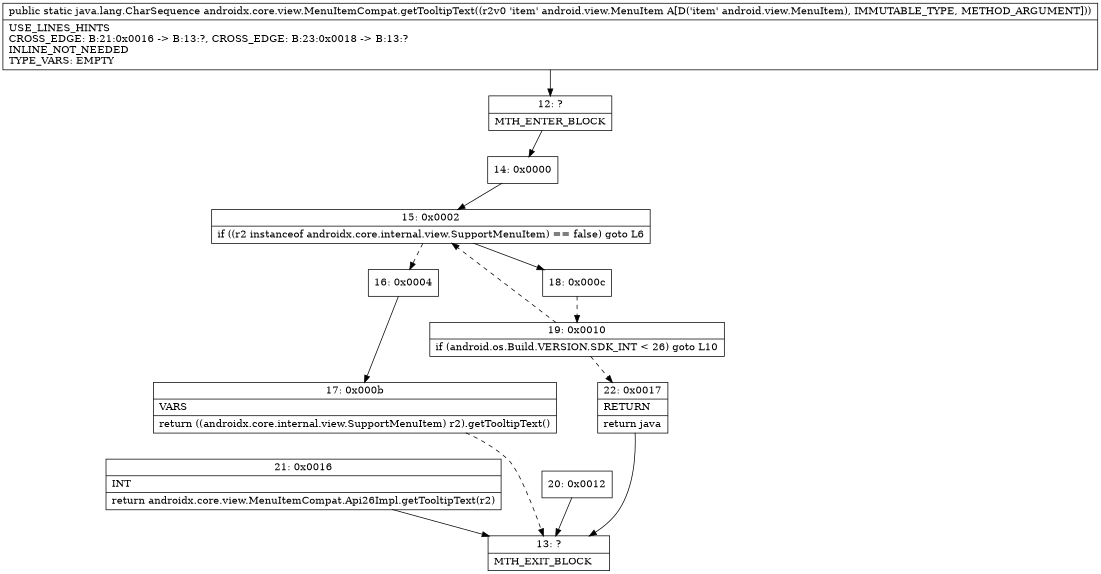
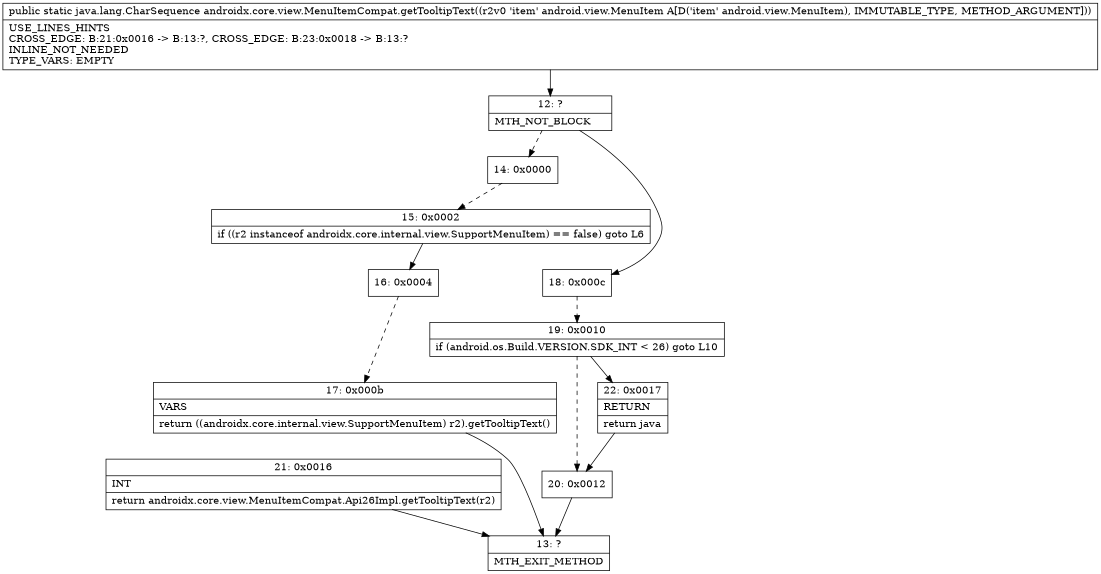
node "12: ?": text "MTH_ENTER_BLOCK" -> "MTH_NOT_BLOCK"
edge "12: ?" -> "14: 0x0000": style solid -> dashed
edge "14: 0x0000" -> "15: 0x0002": style solid -> dashed
edge "15: 0x0002" -> "16: 0x0004": style dashed -> solid
edge "15: 0x0002" -> "18: 0x000c": now "12: ?" -> "18: 0x000c"
edge "19: 0x0010" -> "15: 0x0002": now "19: 0x0010" -> "20: 0x0012"
edge "16: 0x0004" -> "17: 0x000b": style solid -> dashed
edge "19: 0x0010" -> "22: 0x0017": style dashed -> solid
edge "17: 0x000b" -> "13: ?": style dashed -> solid
edge "22: 0x0017" -> "13: ?": now "22: 0x0017" -> "20: 0x0012"
node "13: ?": text "MTH_EXIT_BLOCK" -> "MTH_EXIT_METHOD"
